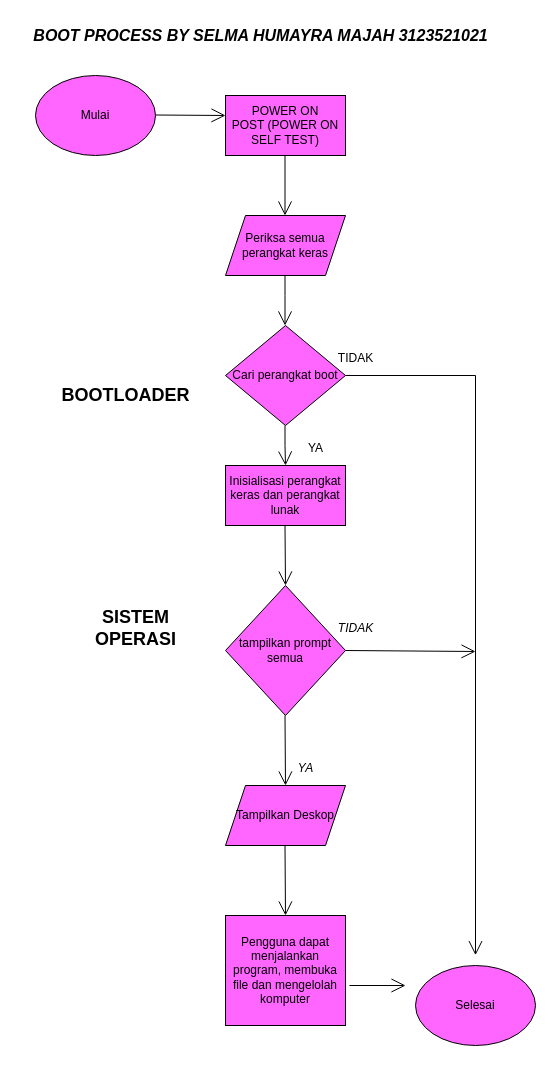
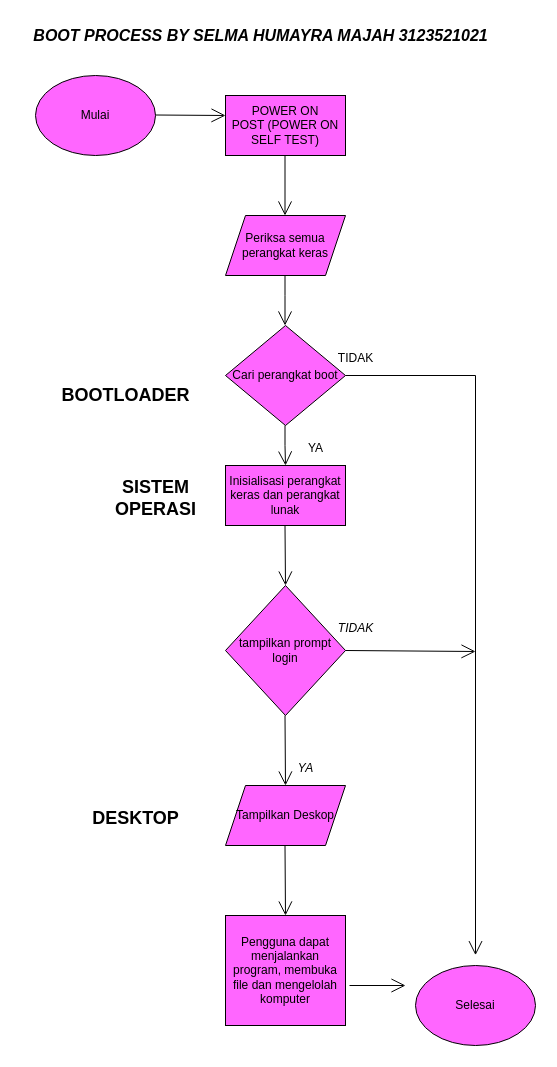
node "SISTEM OPERASI": moved (136, 629) -> (156, 499)
node "tampilkan prompt semua": label "tampilkan prompt semua" -> "tampilkan prompt login"
node "DESKTOP": added
